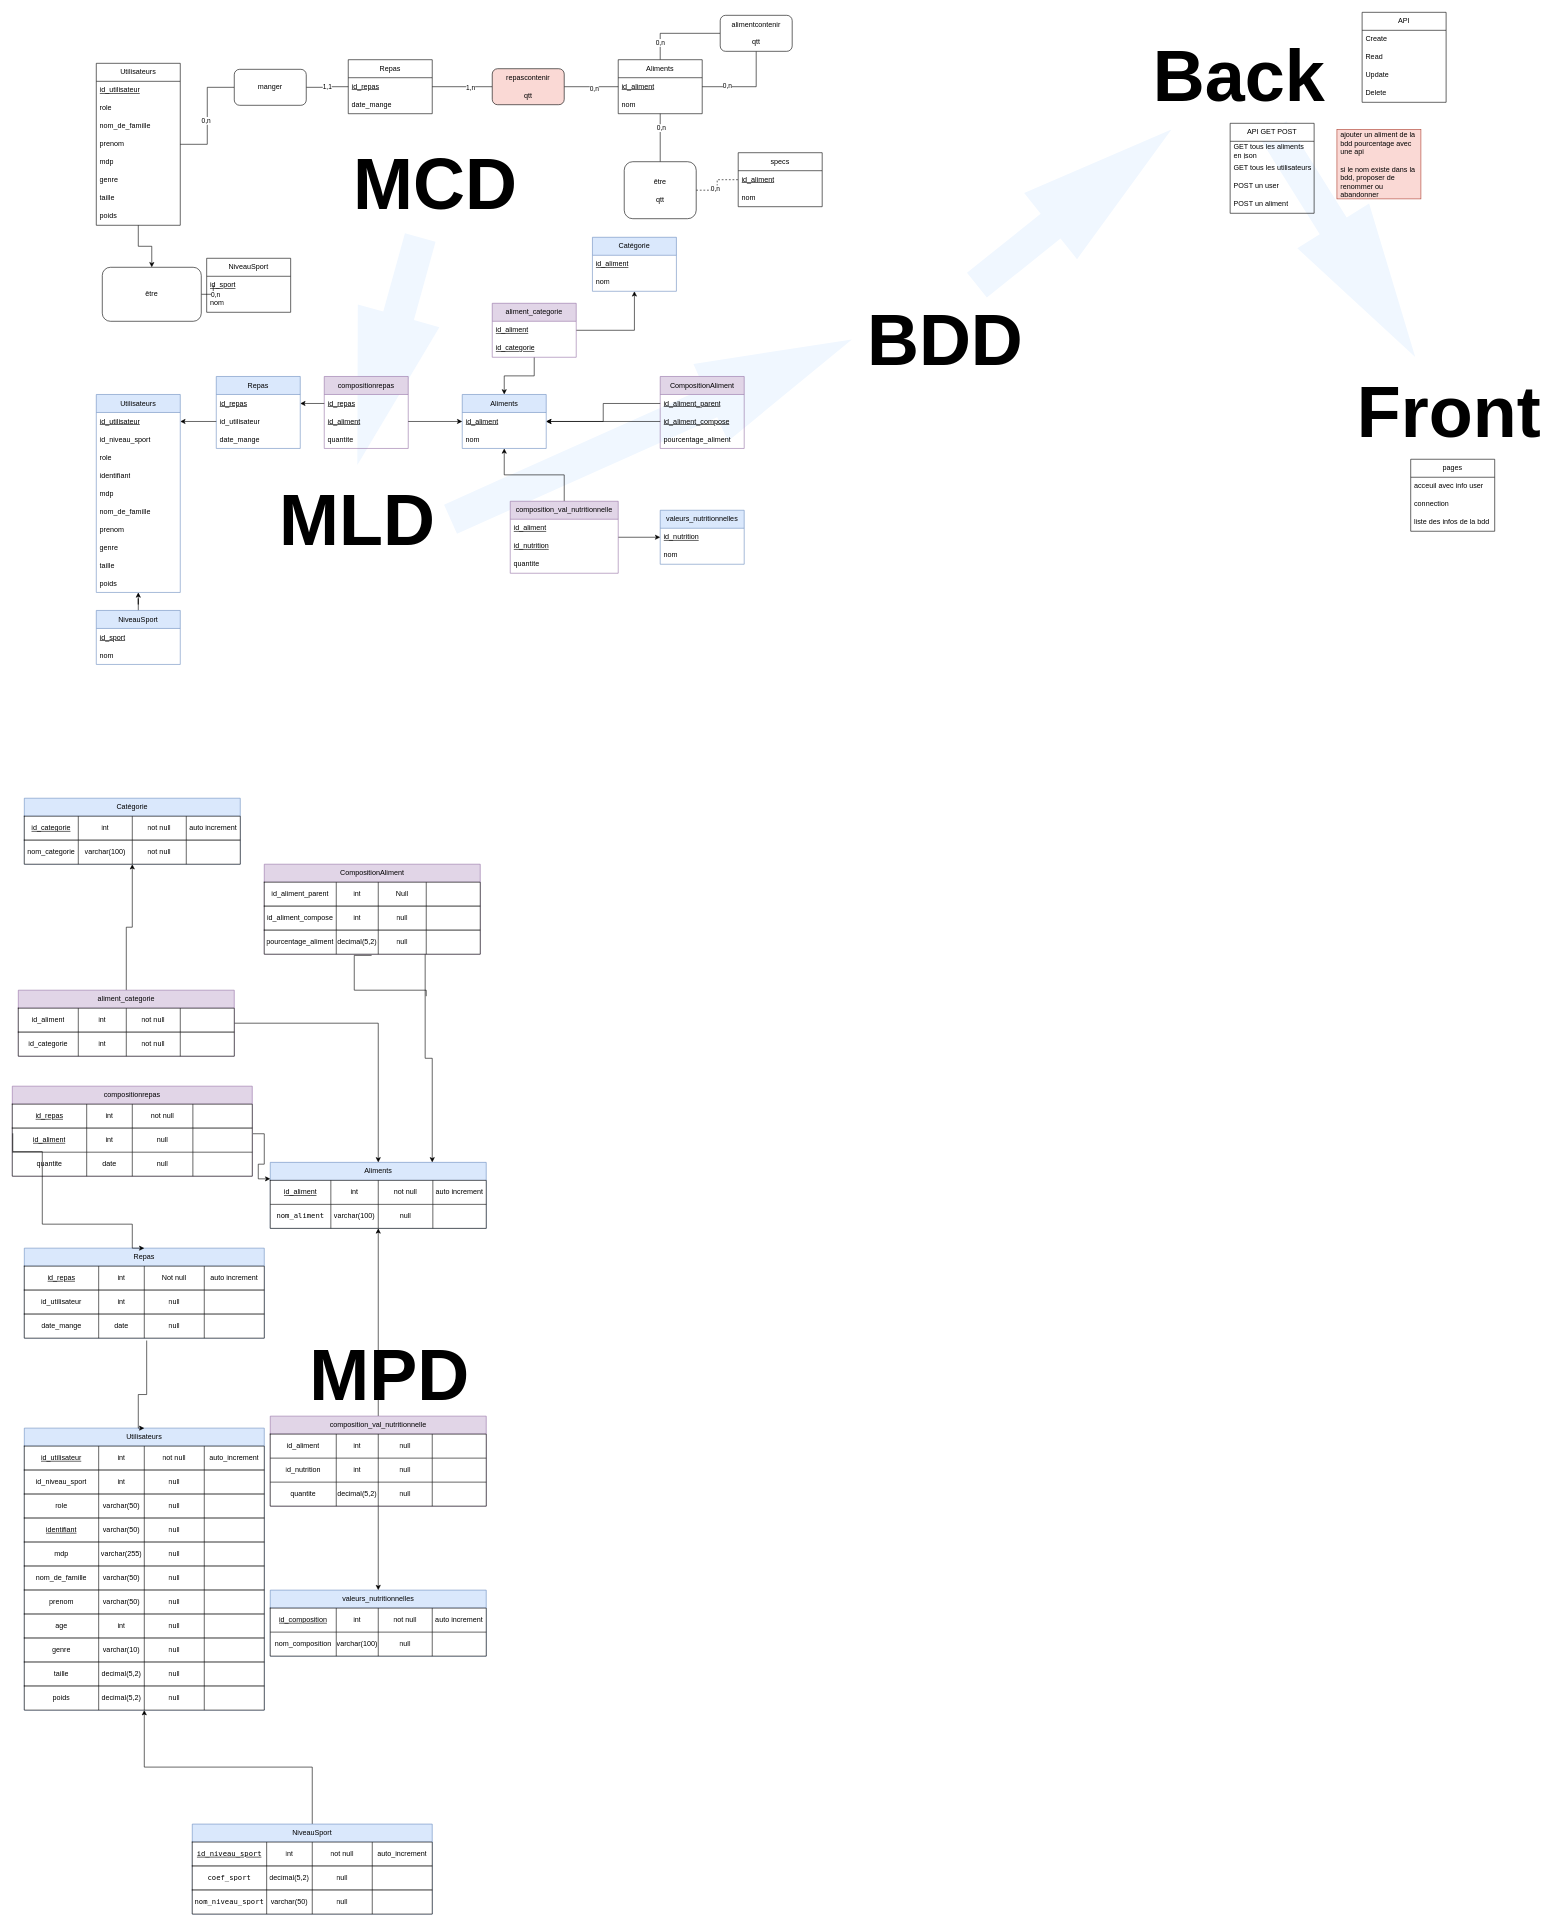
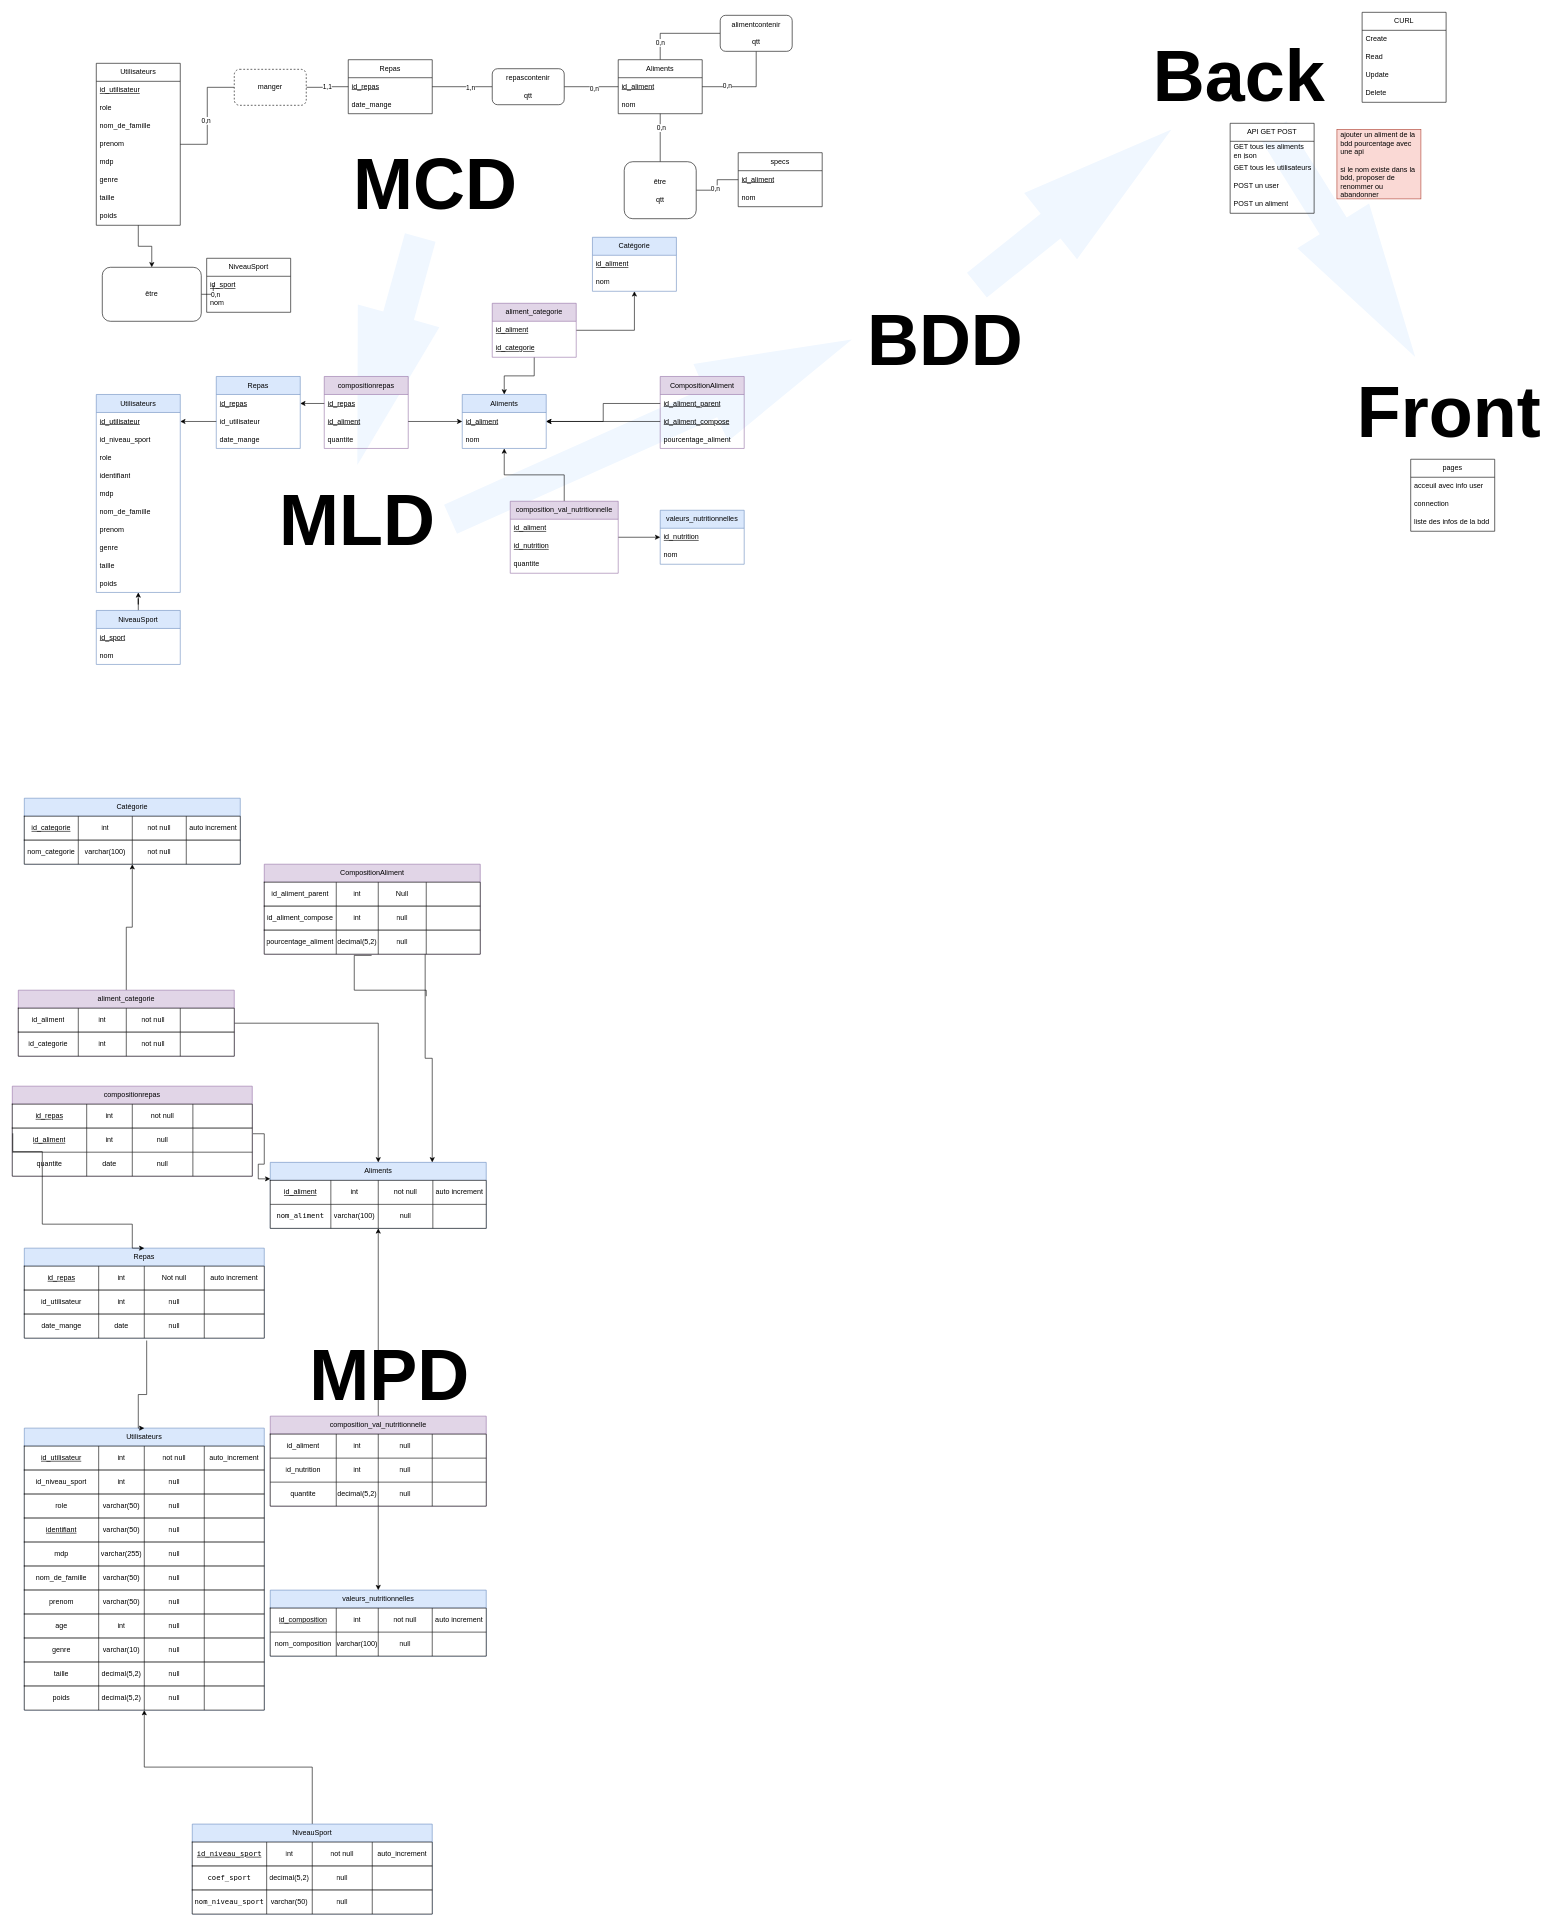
node "API": label "API" -> "CURL"
node "manger": style solid -> dashed
node "repascontenir qtt": fillcolor #fad9d5 -> #ffffff
edge "specs" -- "être qtt": style dashed -> solid
